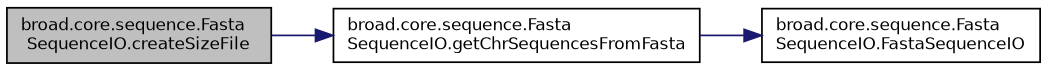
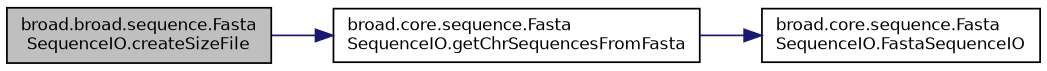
node "broad.core.sequence.Fasta SequenceIO.createSizeFile": label "broad.core.sequence.Fasta SequenceIO.createSizeFile" -> "broad.broad.sequence.Fasta SequenceIO.createSizeFile"
